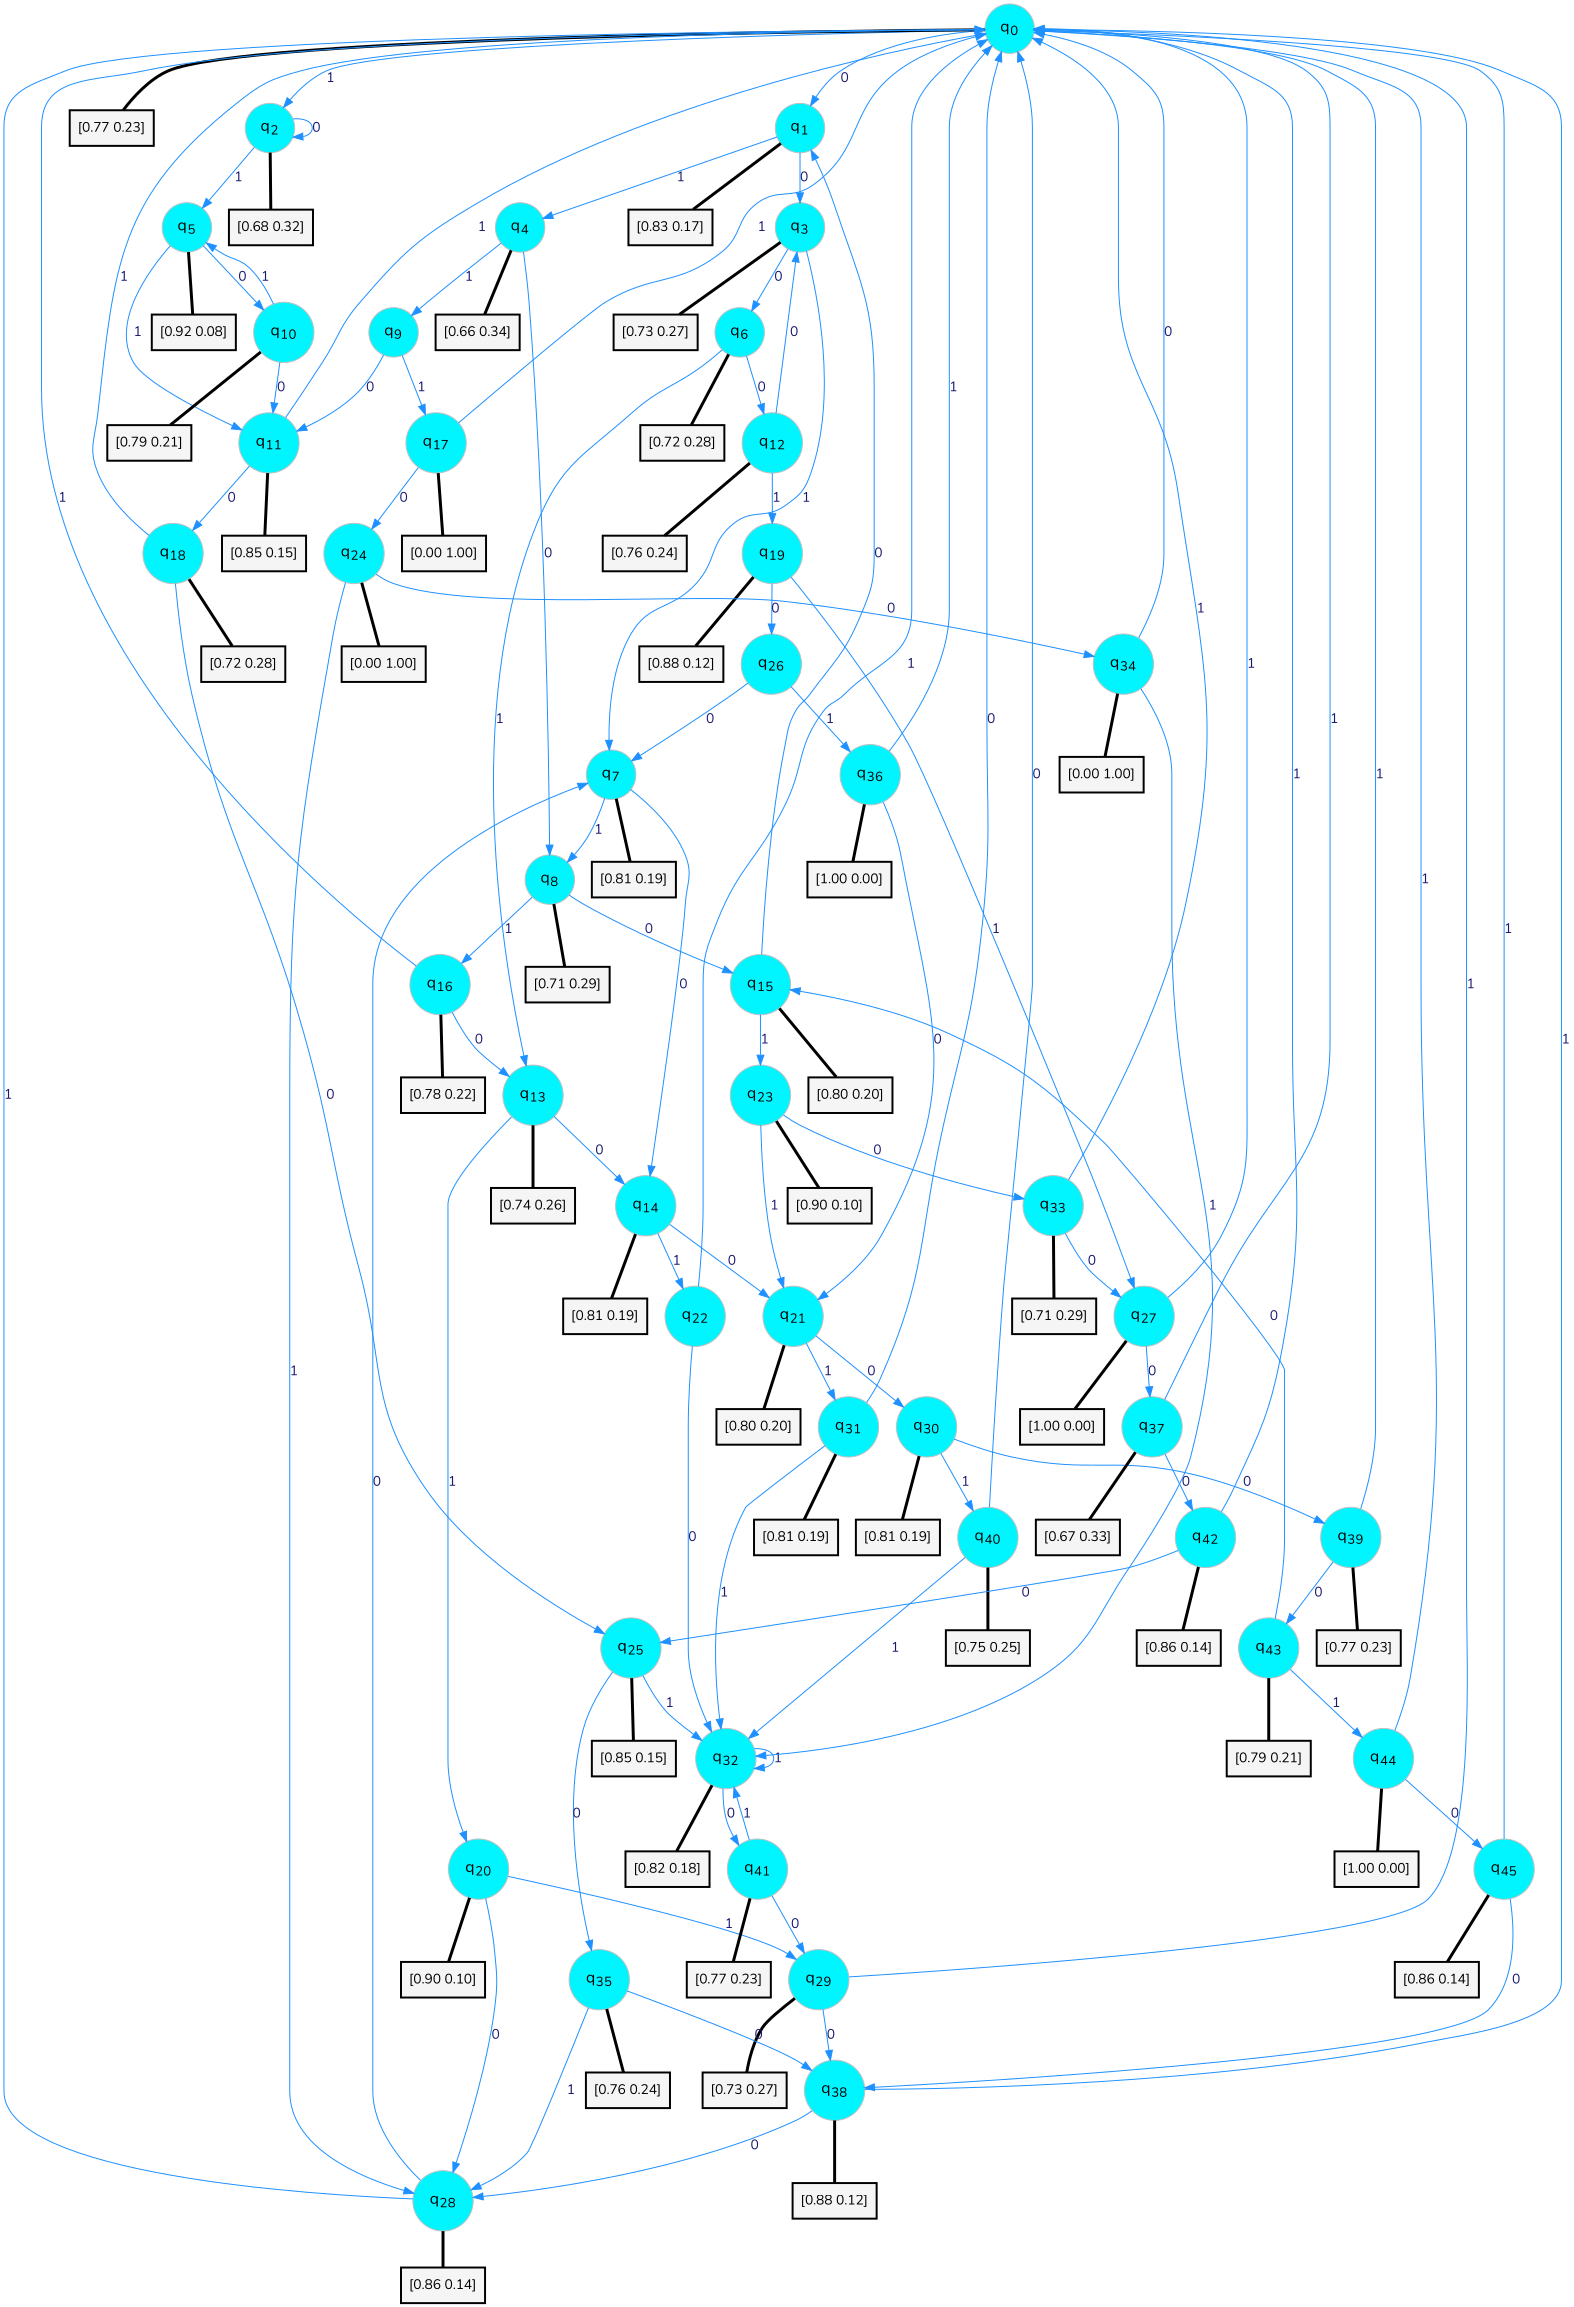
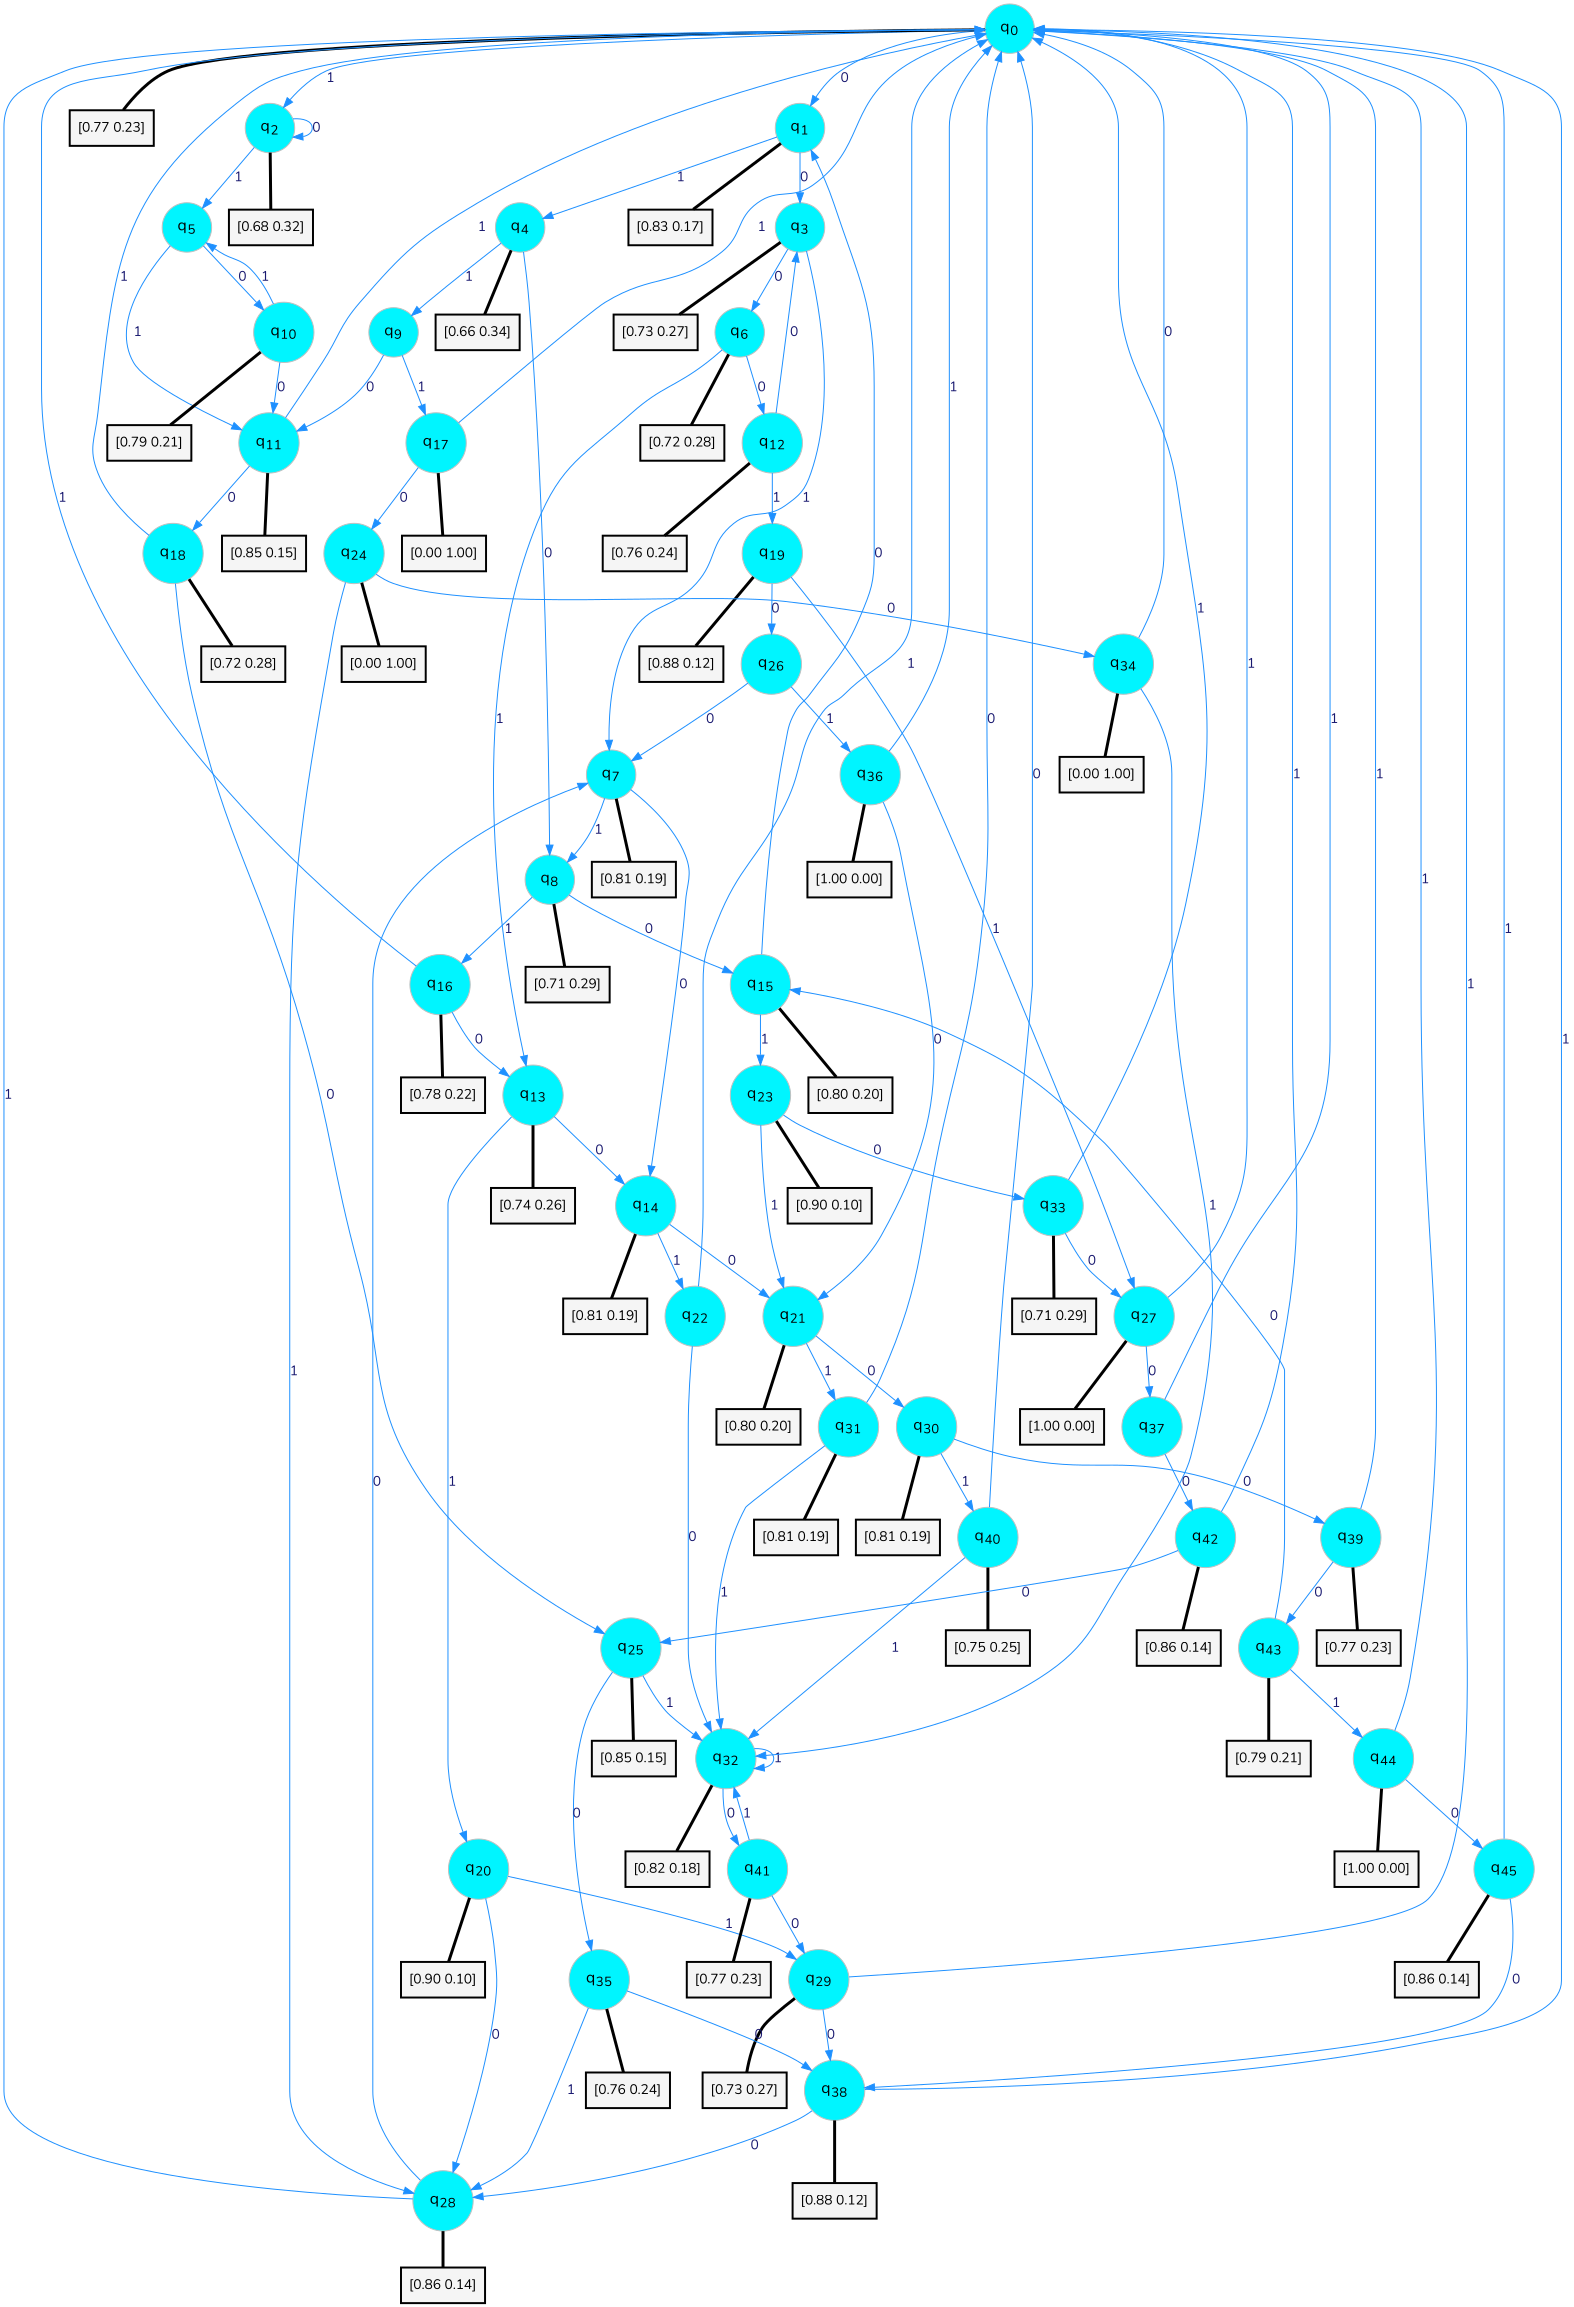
node "[0.92 0.08]": removed
node "[0.67 0.33]": removed
